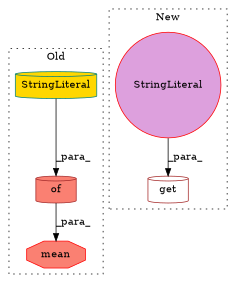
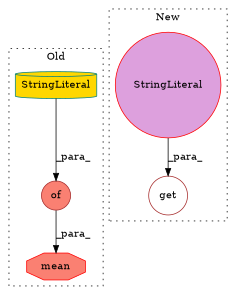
node "of": shape cylinder -> circle
node "get": shape cylinder -> circle
